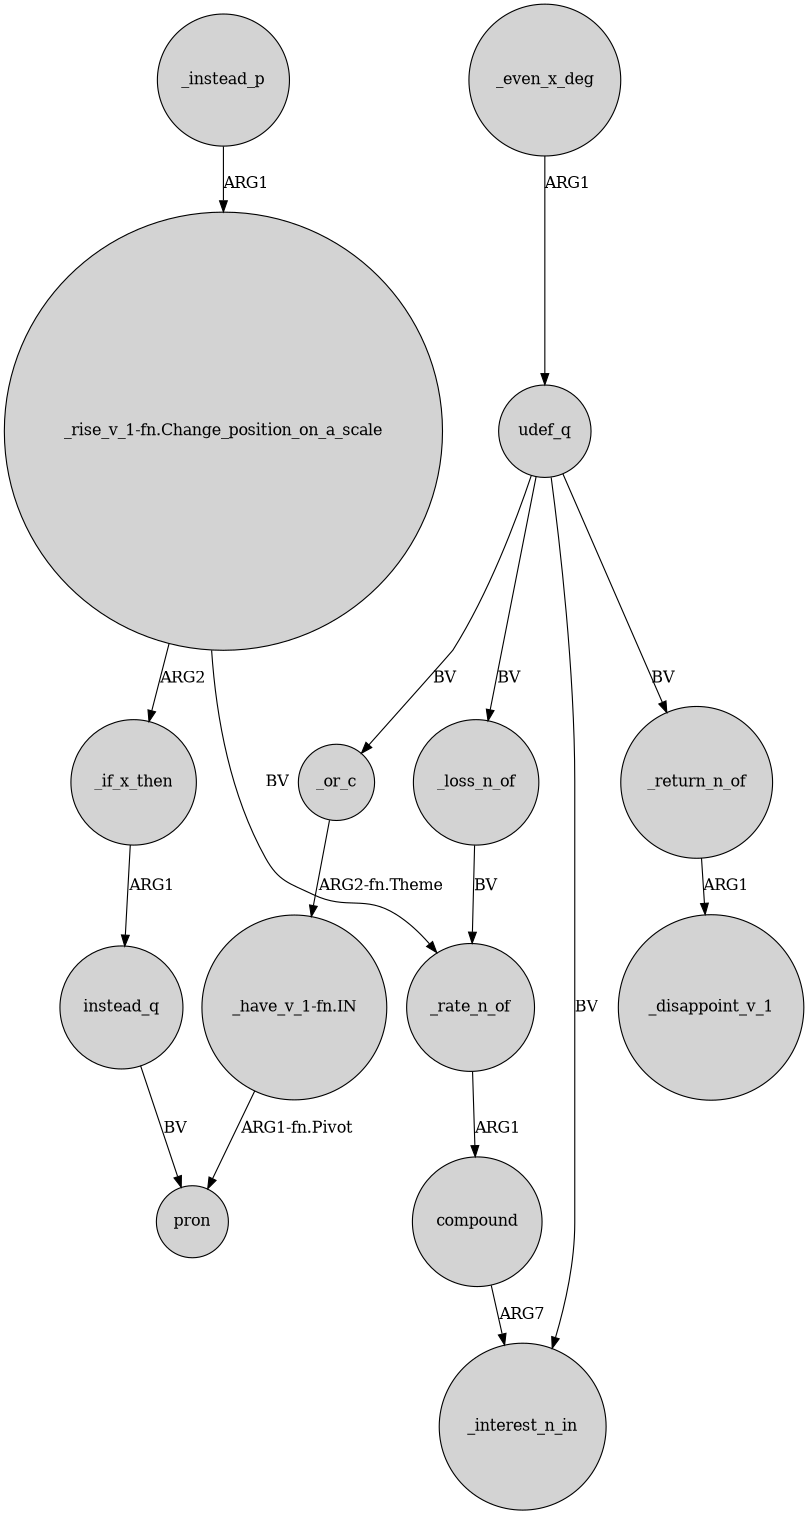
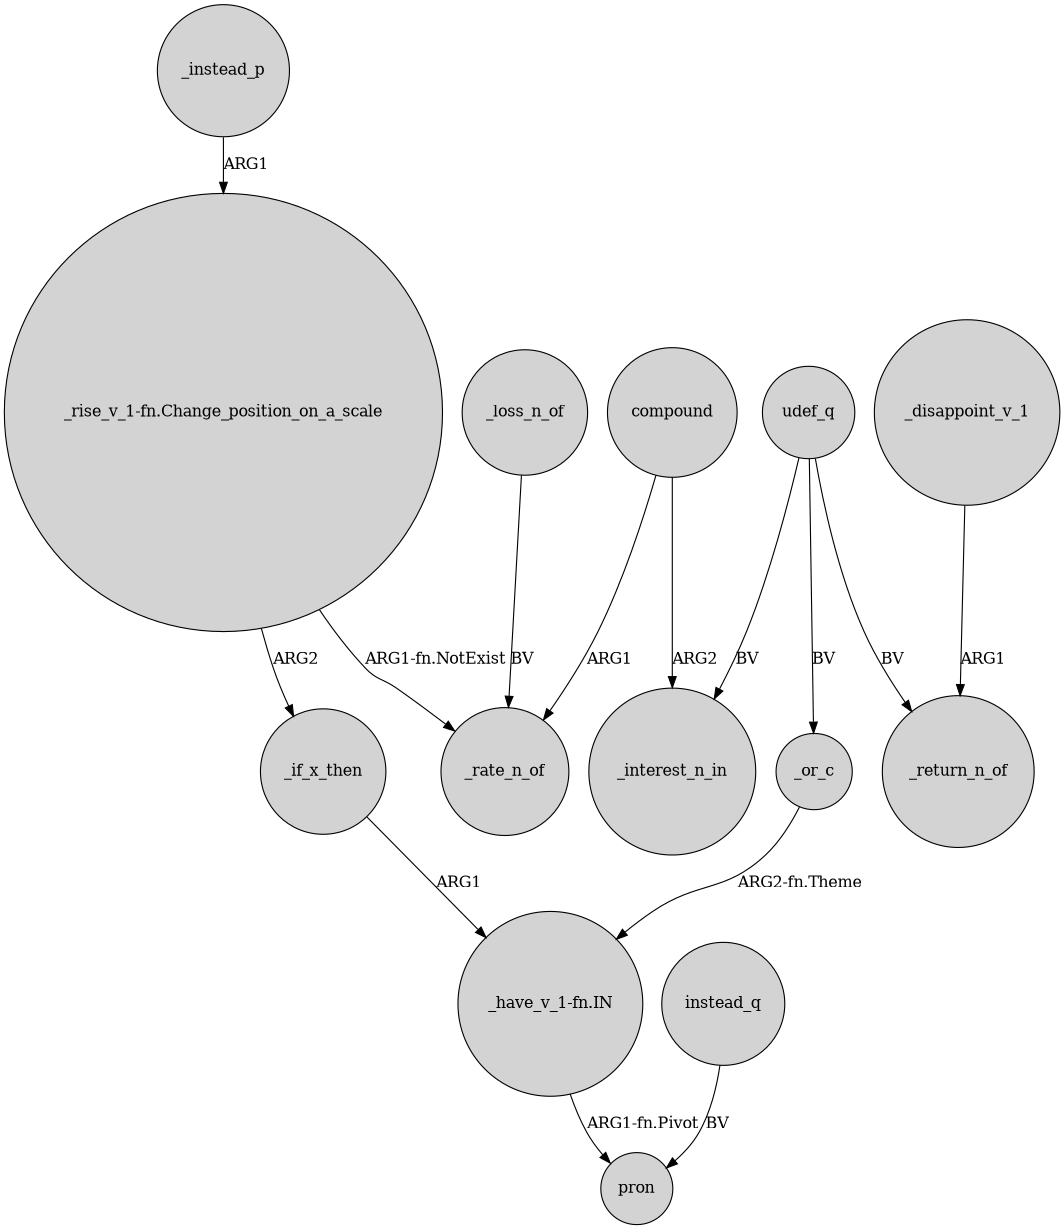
node "_even_x_deg": removed
edge "udef_q" -> "_loss_n_of": removed, label "BV"
edge "_rise_v_1-fn.Change_position_on_a_scale" -> "_rate_n_of": label "BV" -> "ARG1-fn.NotExist"
edge "_return_n_of" -> "_disappoint_v_1": reversed
edge "_if_x_then" -> "instead_q": now "_if_x_then" -> "_have_v_1-fn.IN"
edge "_rate_n_of" -> "compound": reversed
edge "compound" -> "_interest_n_in": label "ARG7" -> "ARG2"
